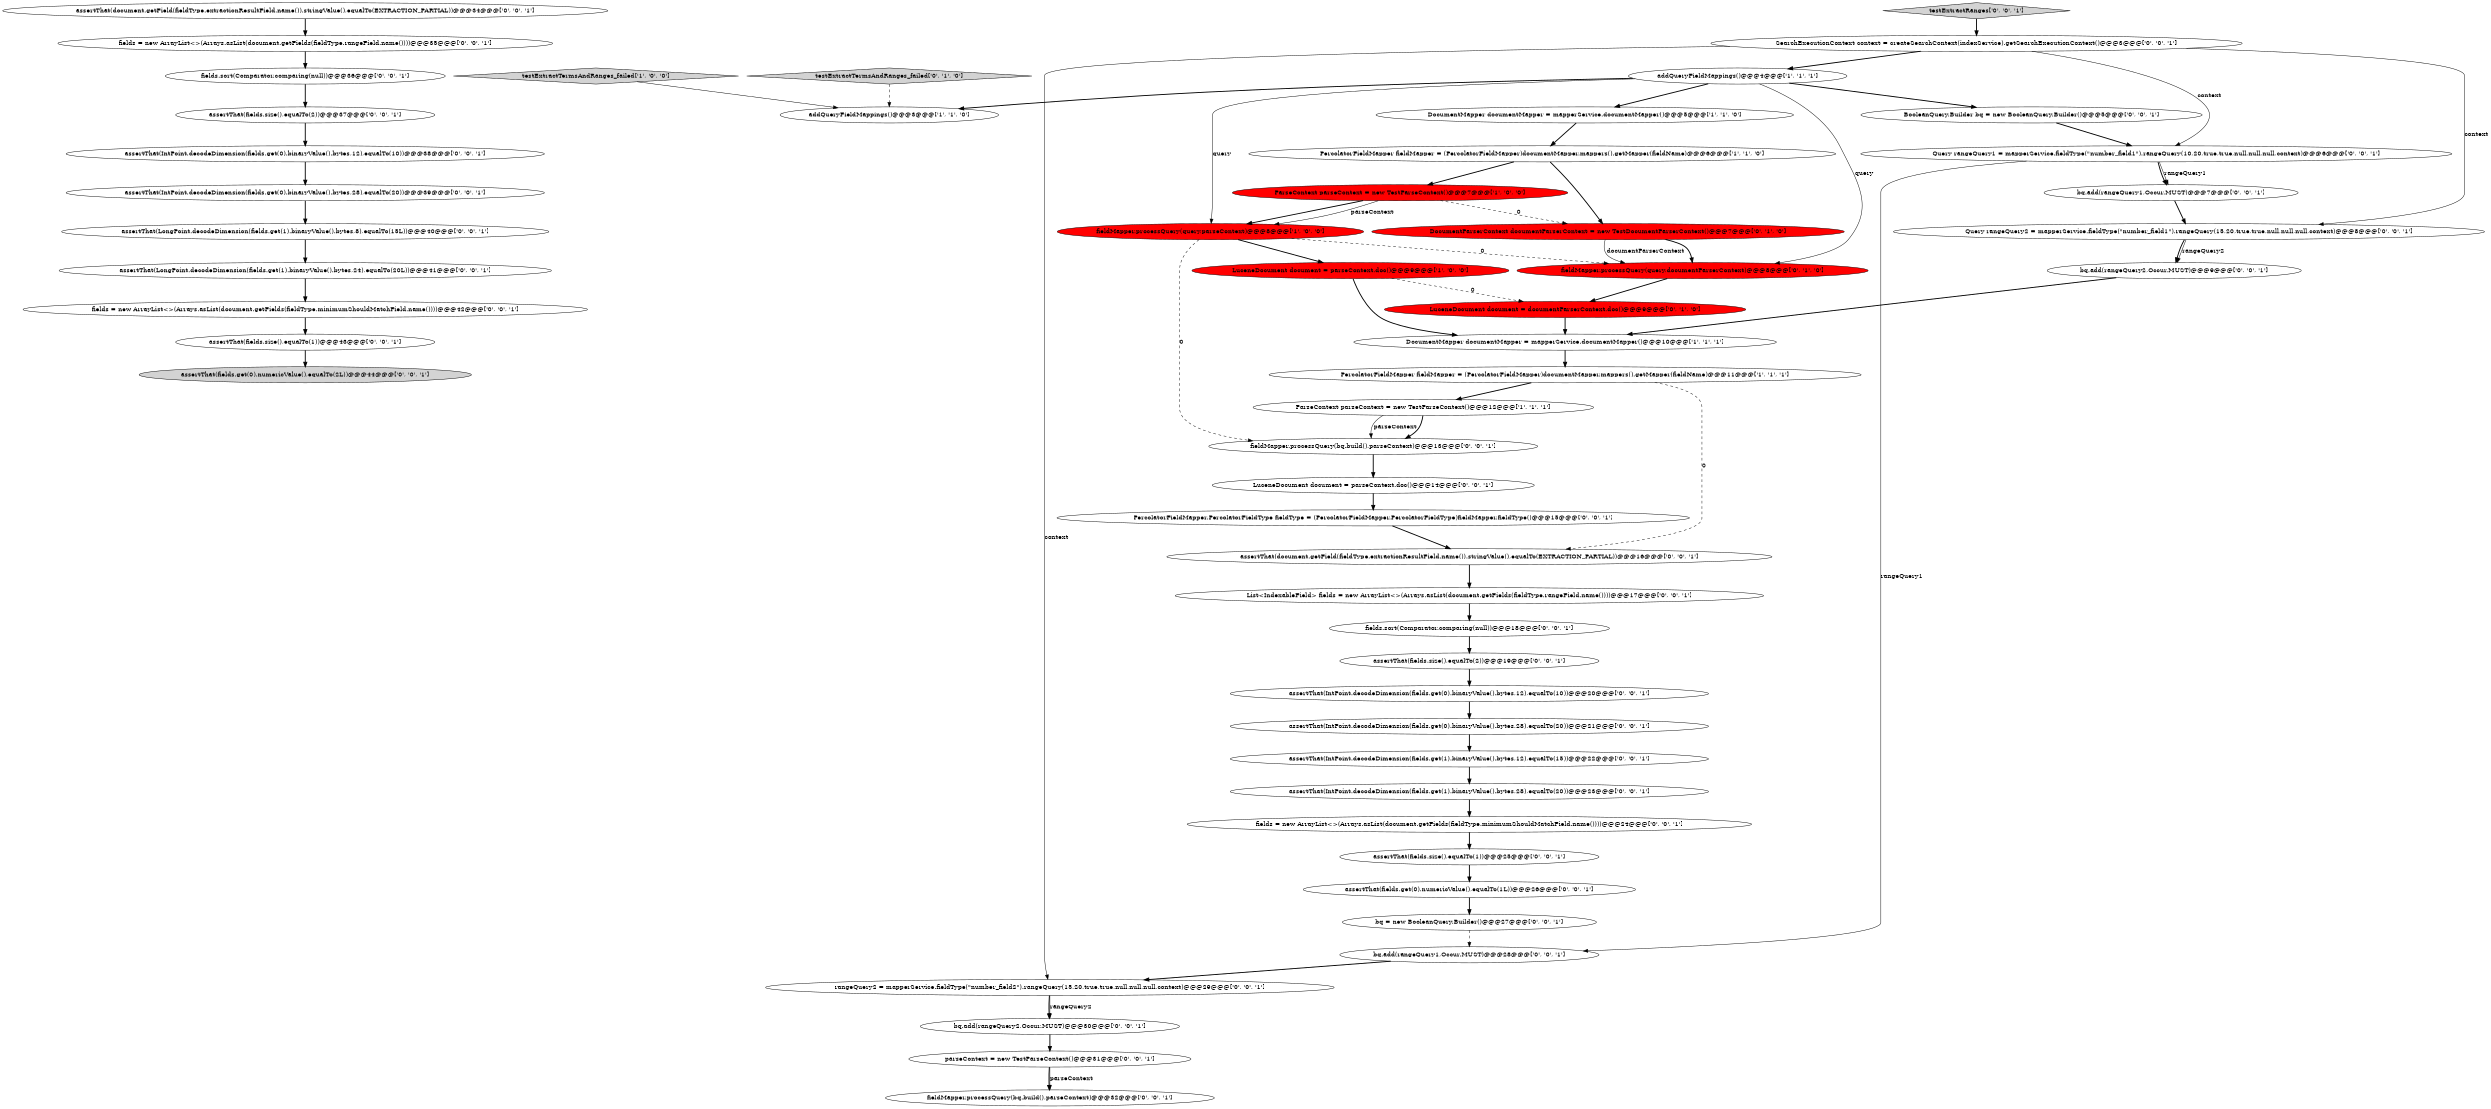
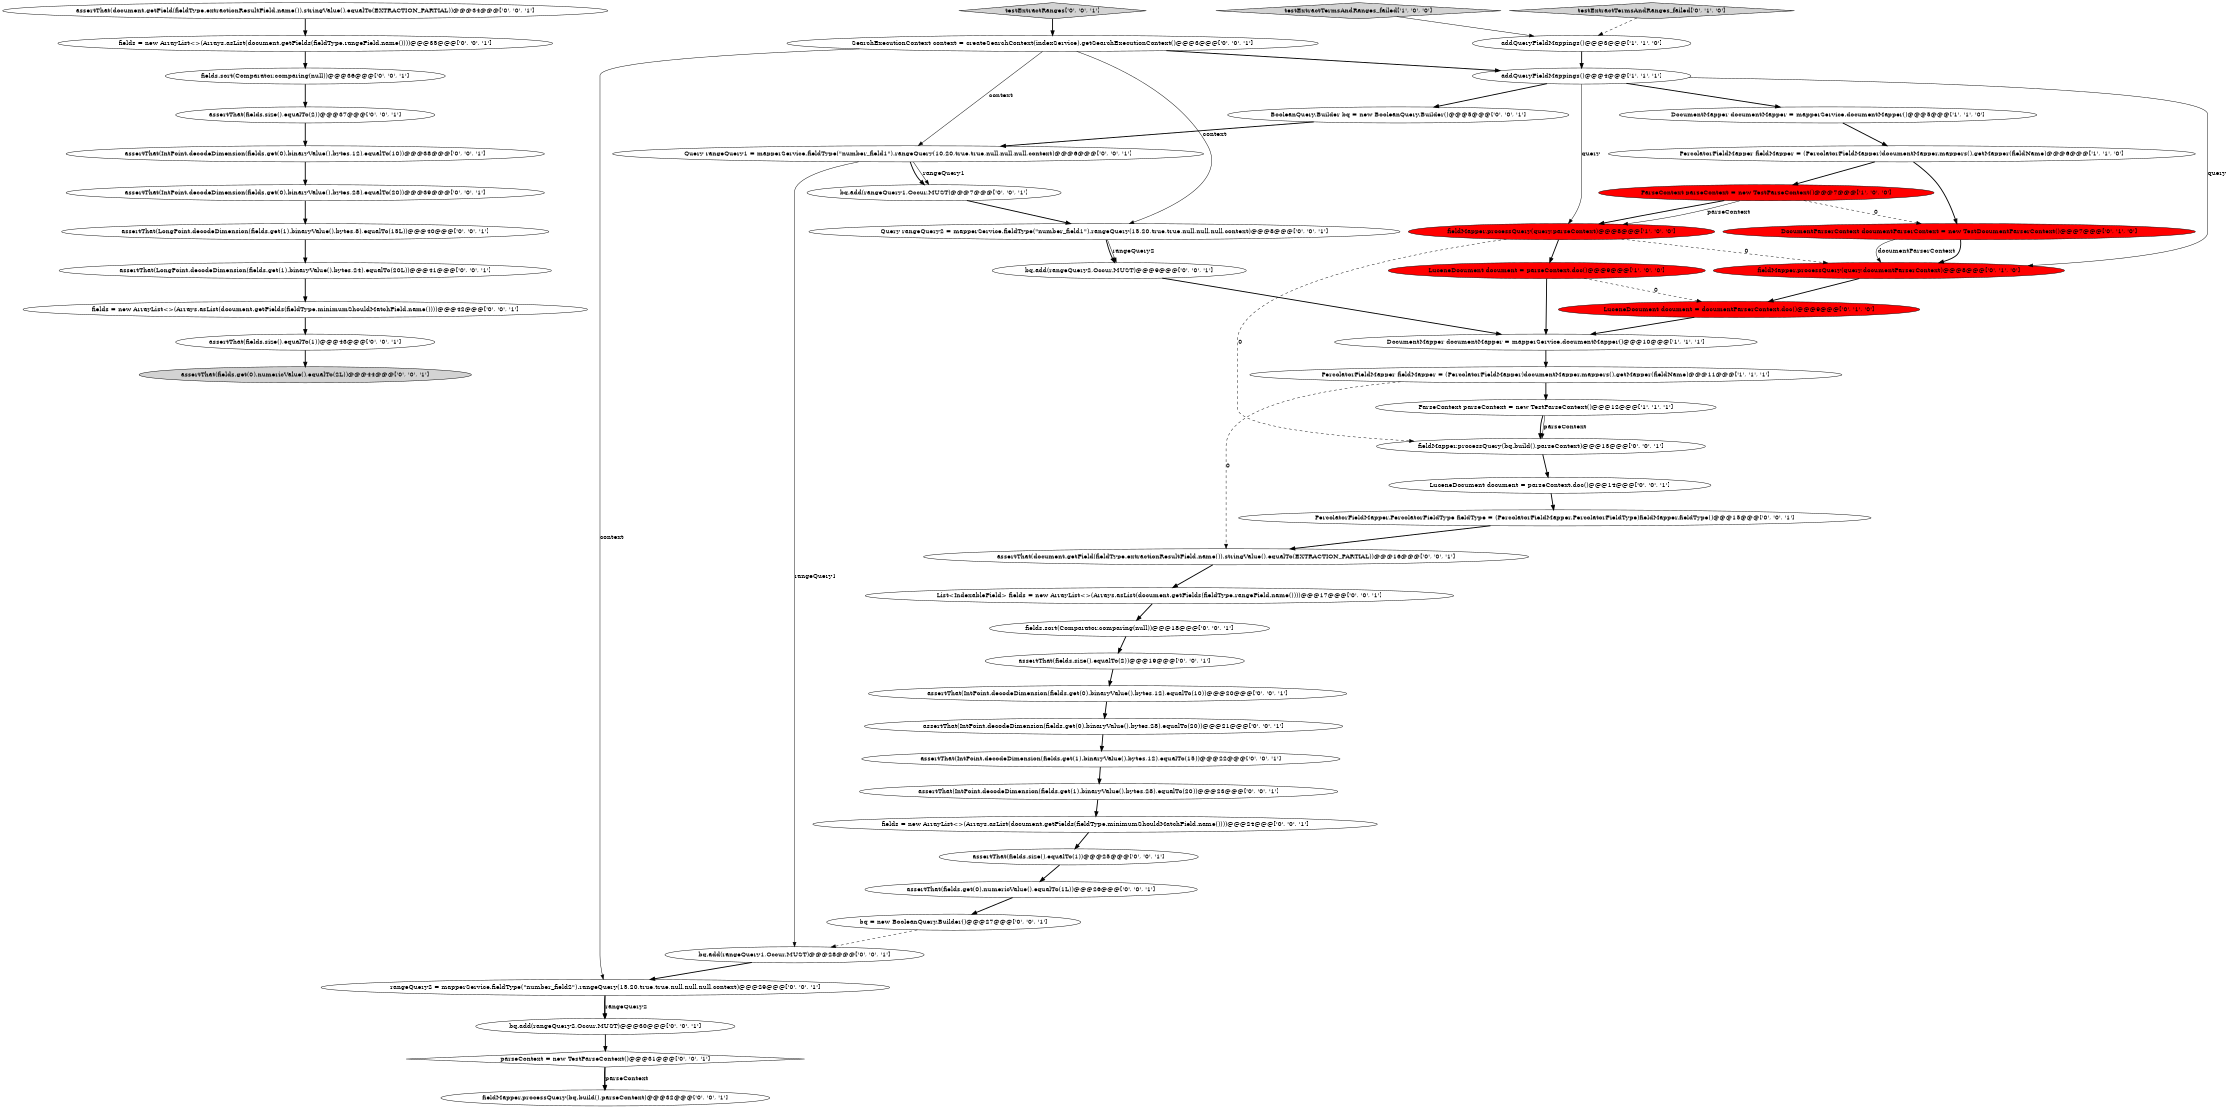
edge "addQueryFieldMappings()@@@4@@@['1', '1', '1']" -> "addQueryFieldMappings()@@@3@@@['1', '1', '0']": reversed
node "parseContext = new TestParseContext()@@@31@@@['0', '0', '1']": shape ellipse -> diamond
